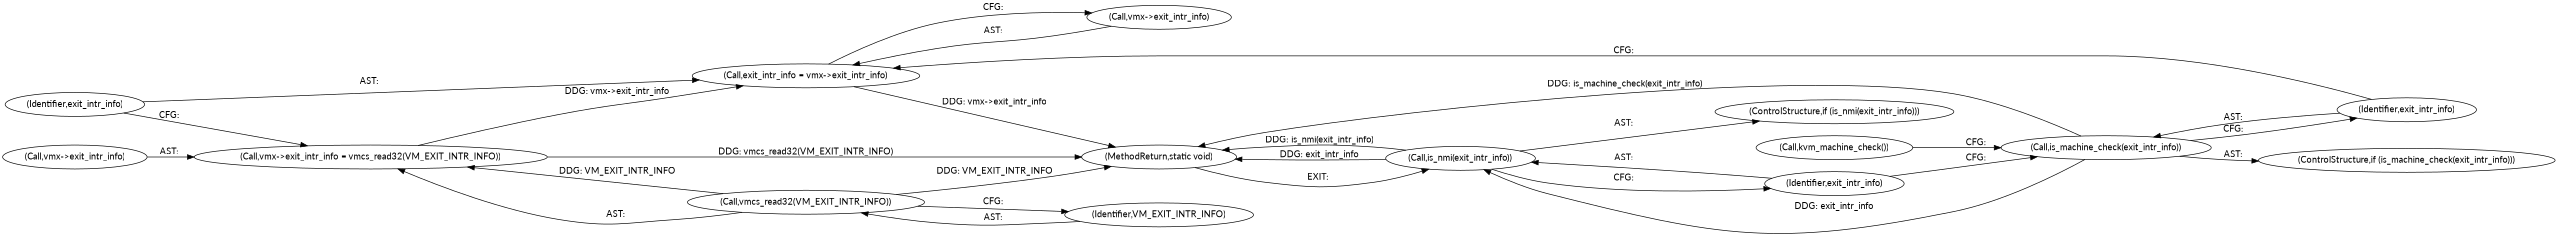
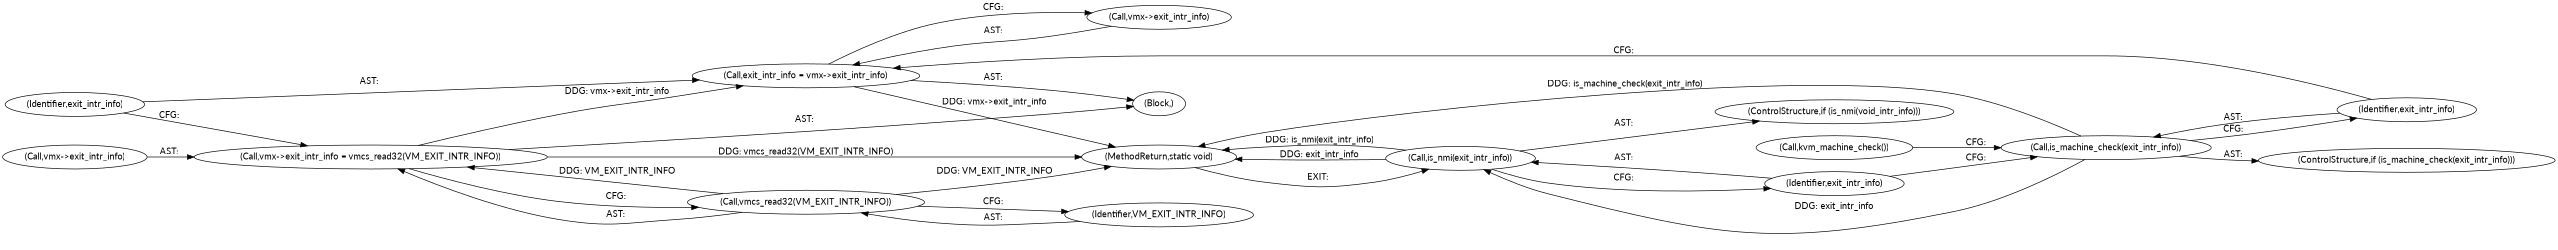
node "(Block,)": added
node "(ControlStructure,if (is_nmi(exit_intr_info)))": label "(ControlStructure,if (is_nmi(exit_intr_info)))" -> "(ControlStructure,if (is_nmi(void_intr_info)))"
edge "(Call,vmx->exit_intr_info = vmcs_read32(VM_EXIT_INTR_INFO))" -> "(Call,vmcs_read32(VM_EXIT_INTR_INFO))": added, label "CFG:"
